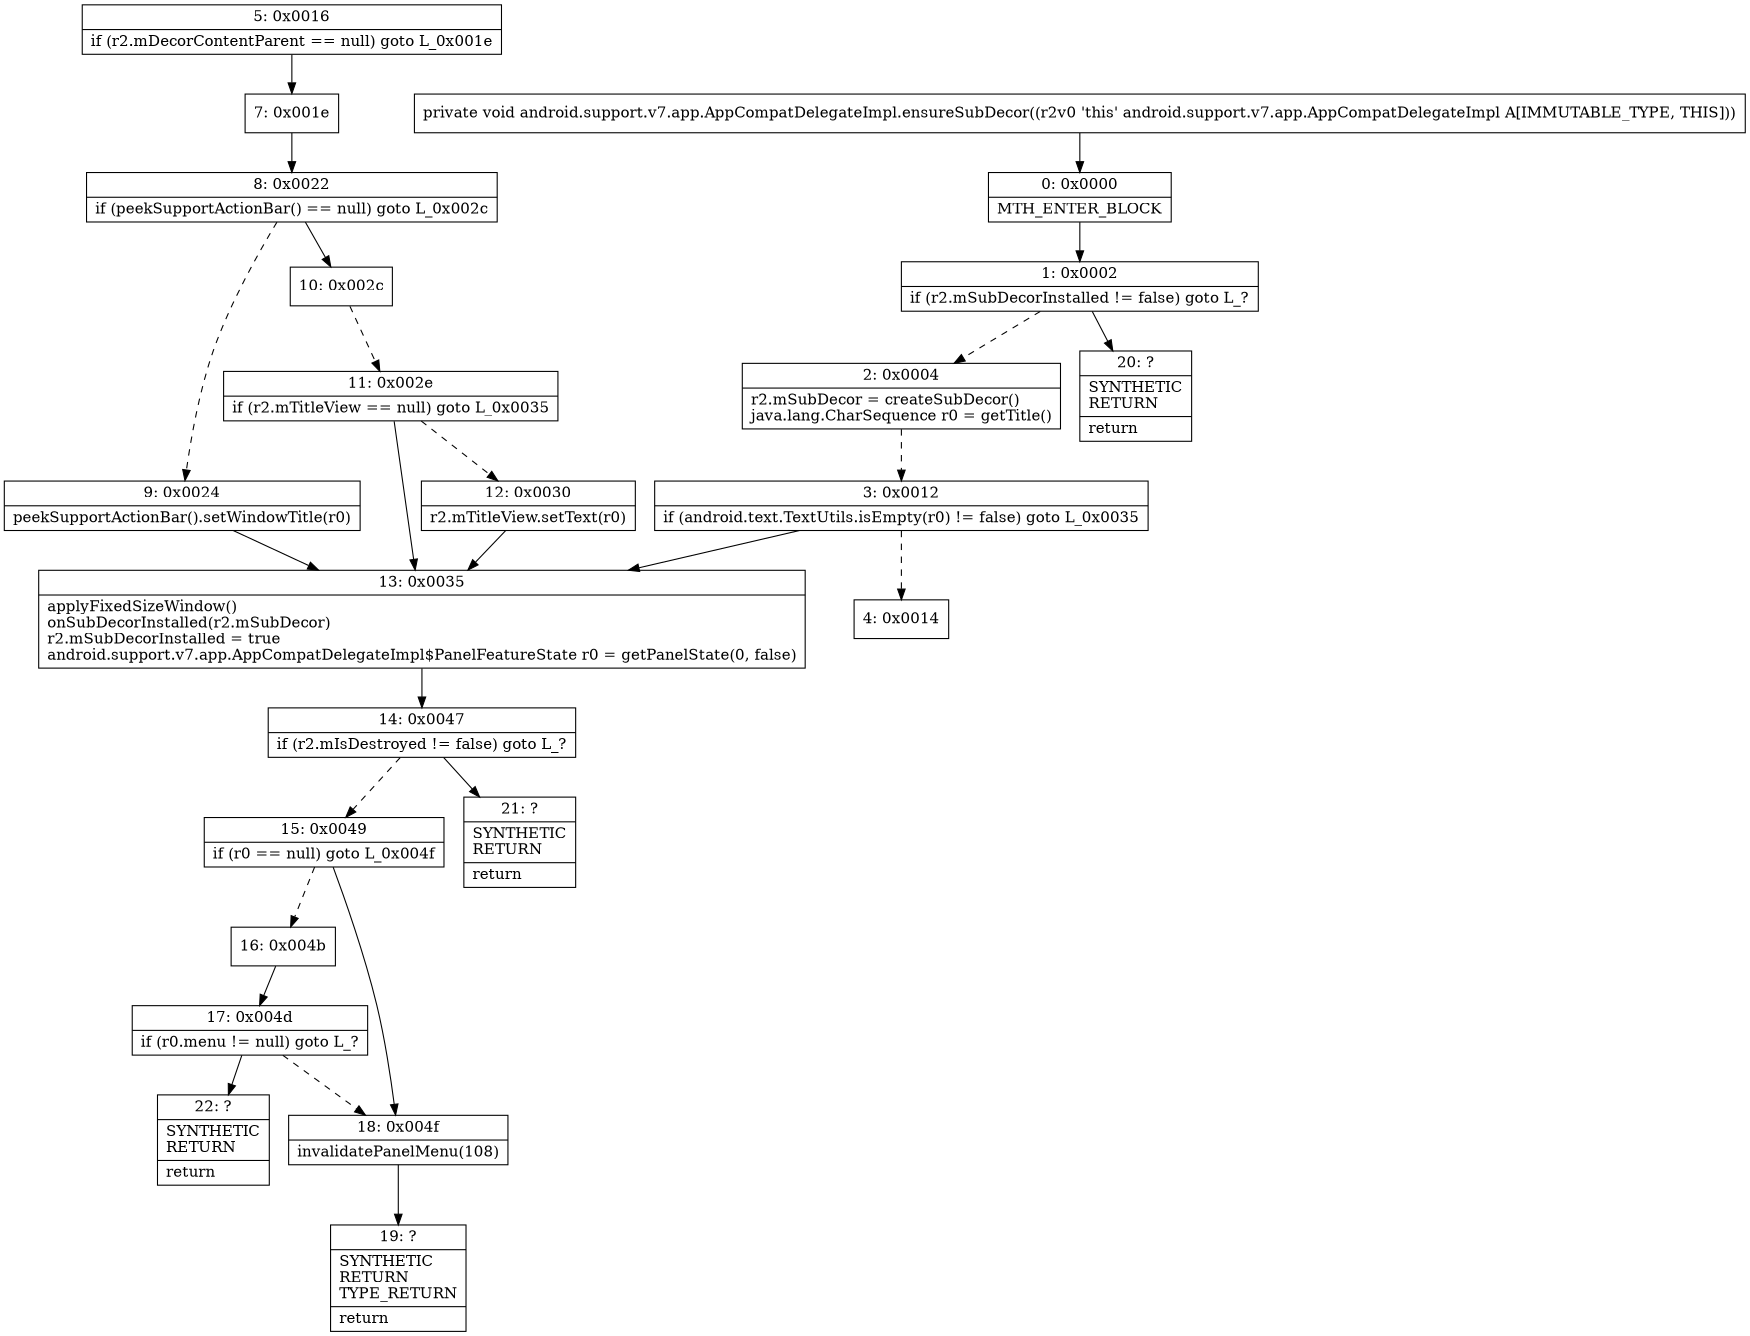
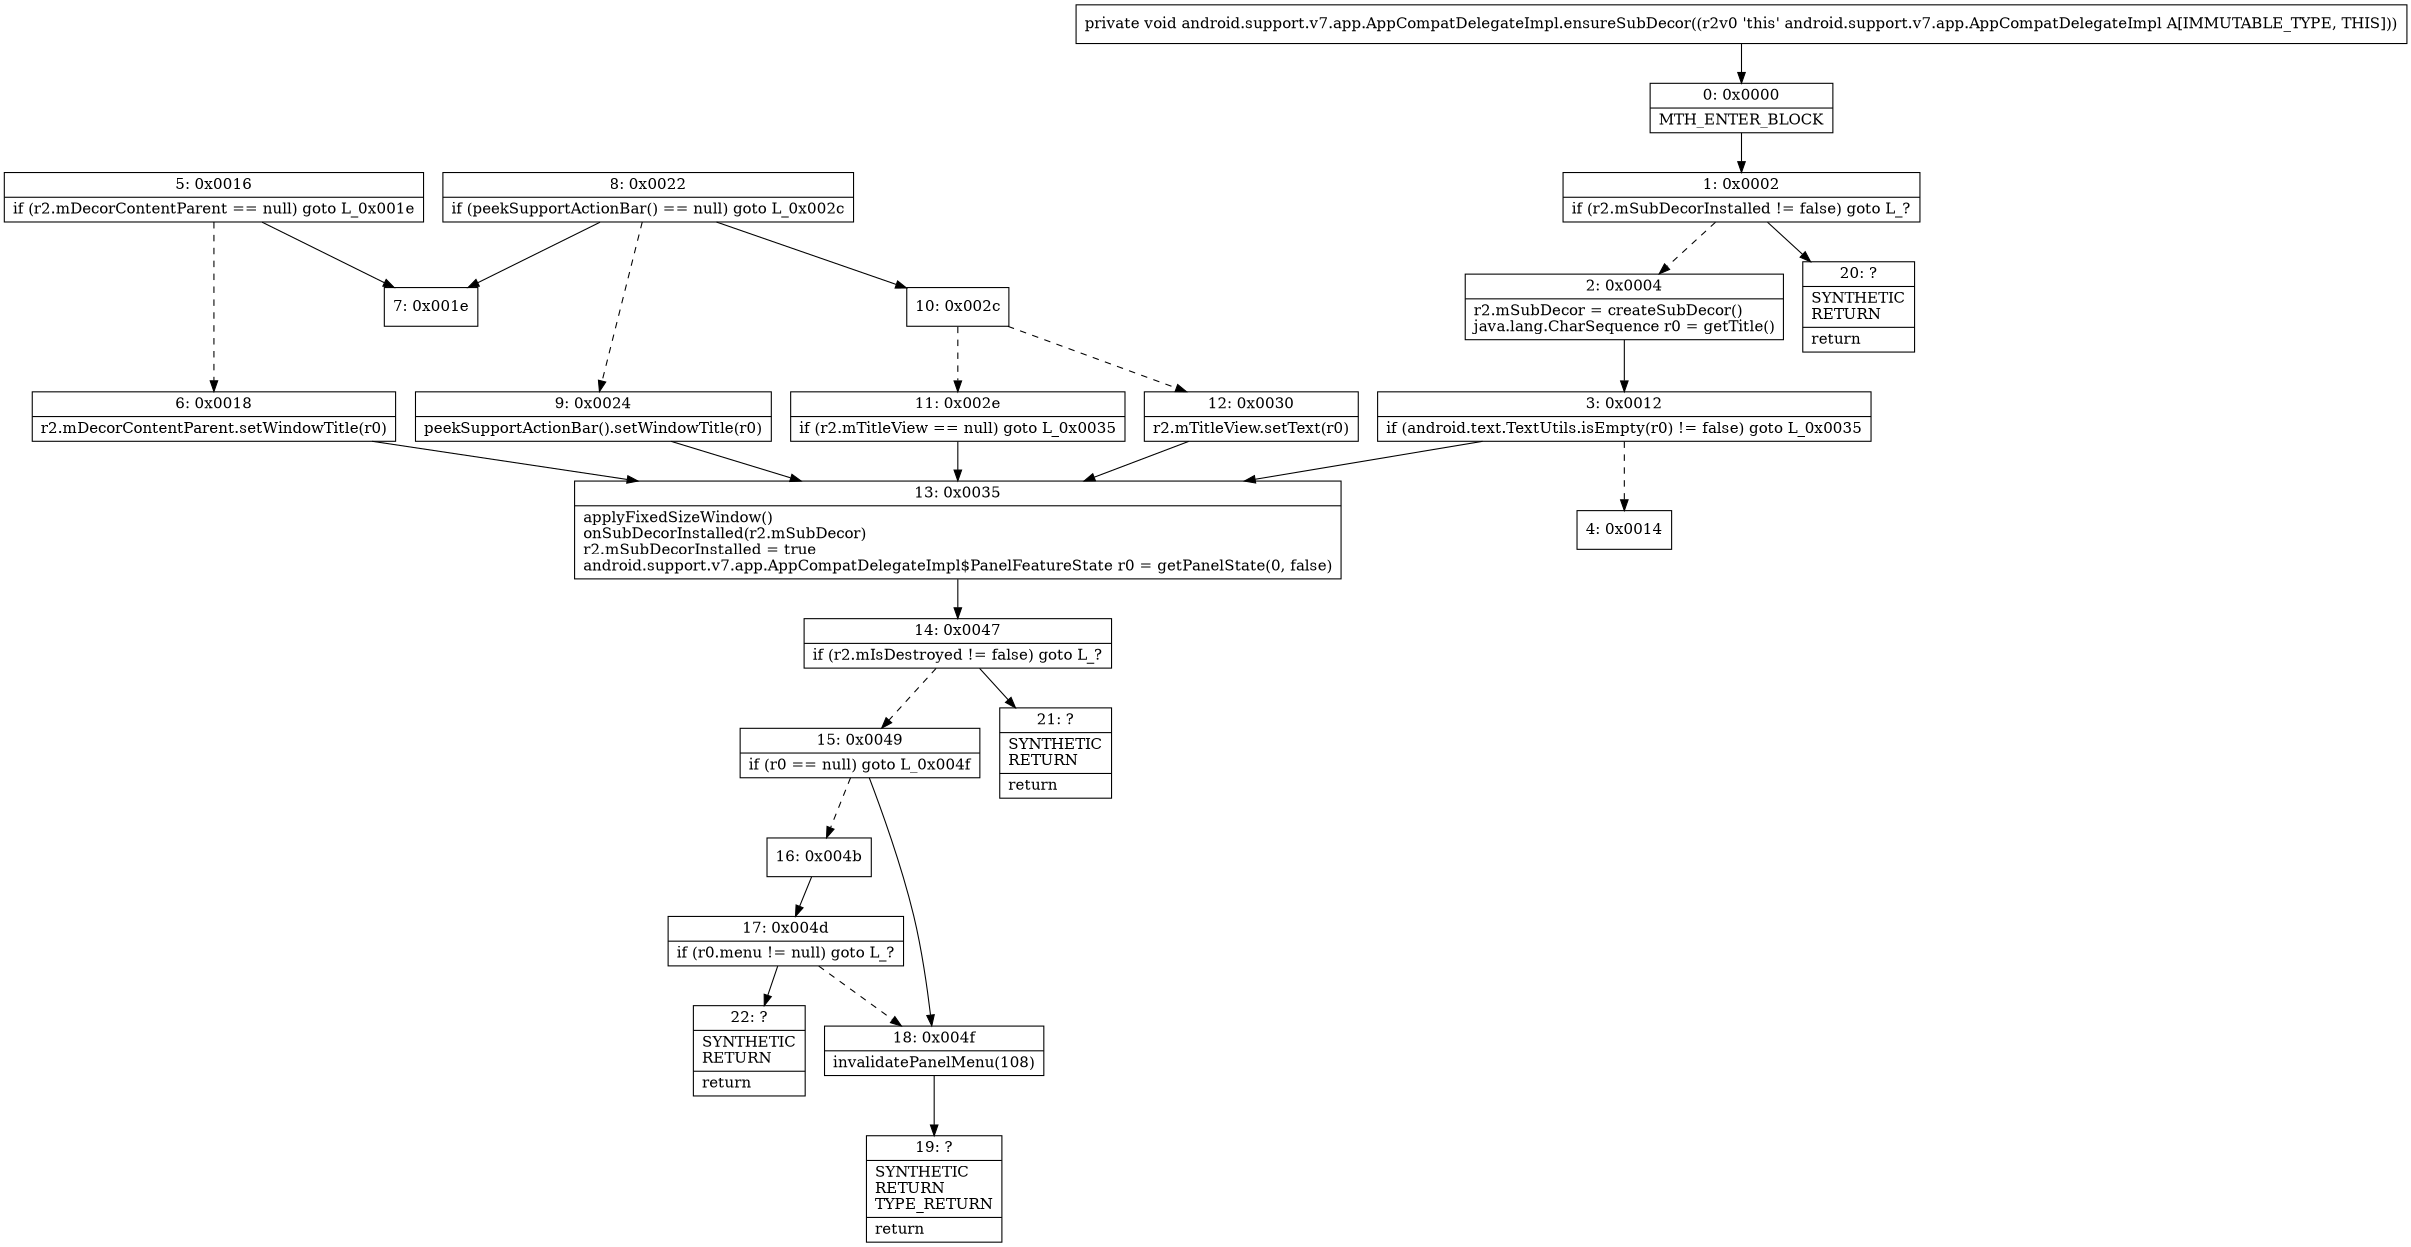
edge "7: 0x001e" -> "8: 0x0022": reversed
node "6: 0x0018": added
edge "11: 0x002e" -> "12: 0x0030": now "10: 0x002c" -> "12: 0x0030"
edge "2: 0x0004" -> "3: 0x0012": style dashed -> solid
